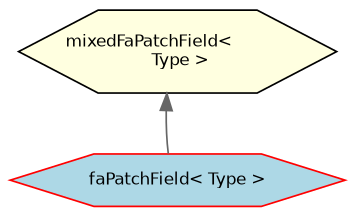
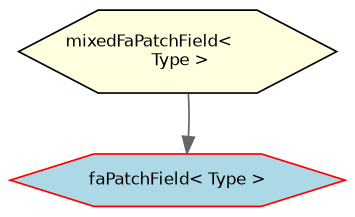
edge "faPatchField< Type >" -> "mixedFaPatchField< Type >": reversed
